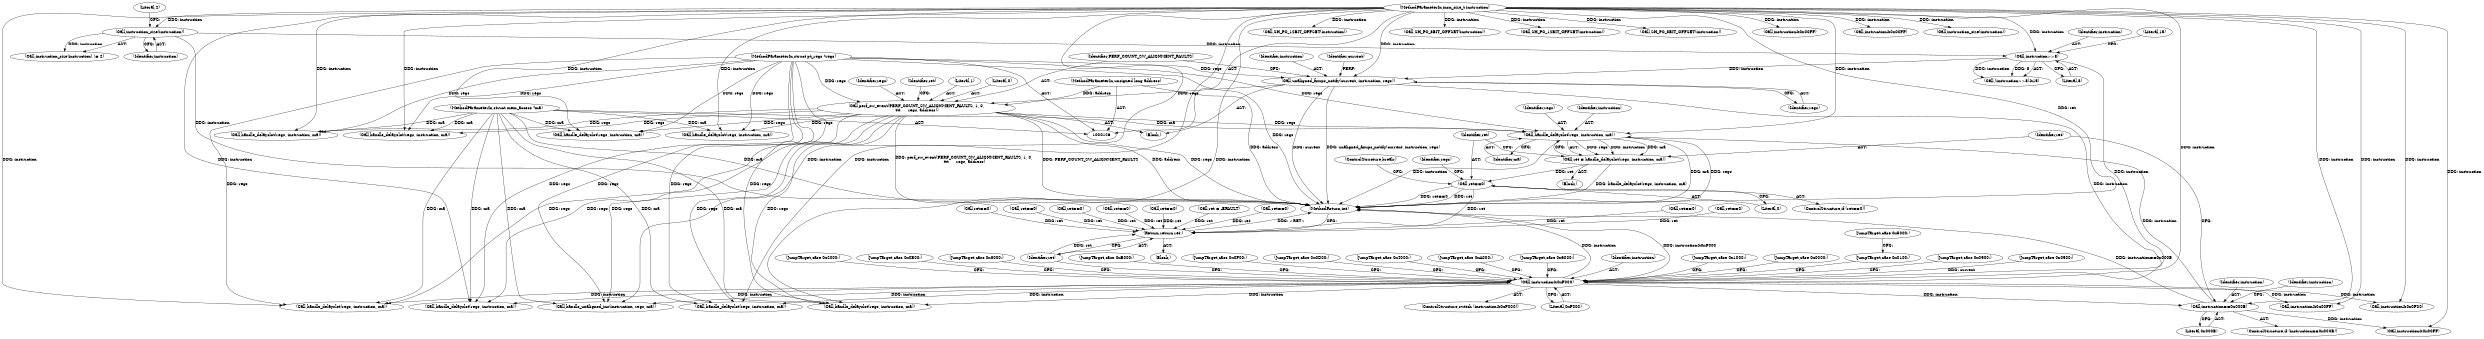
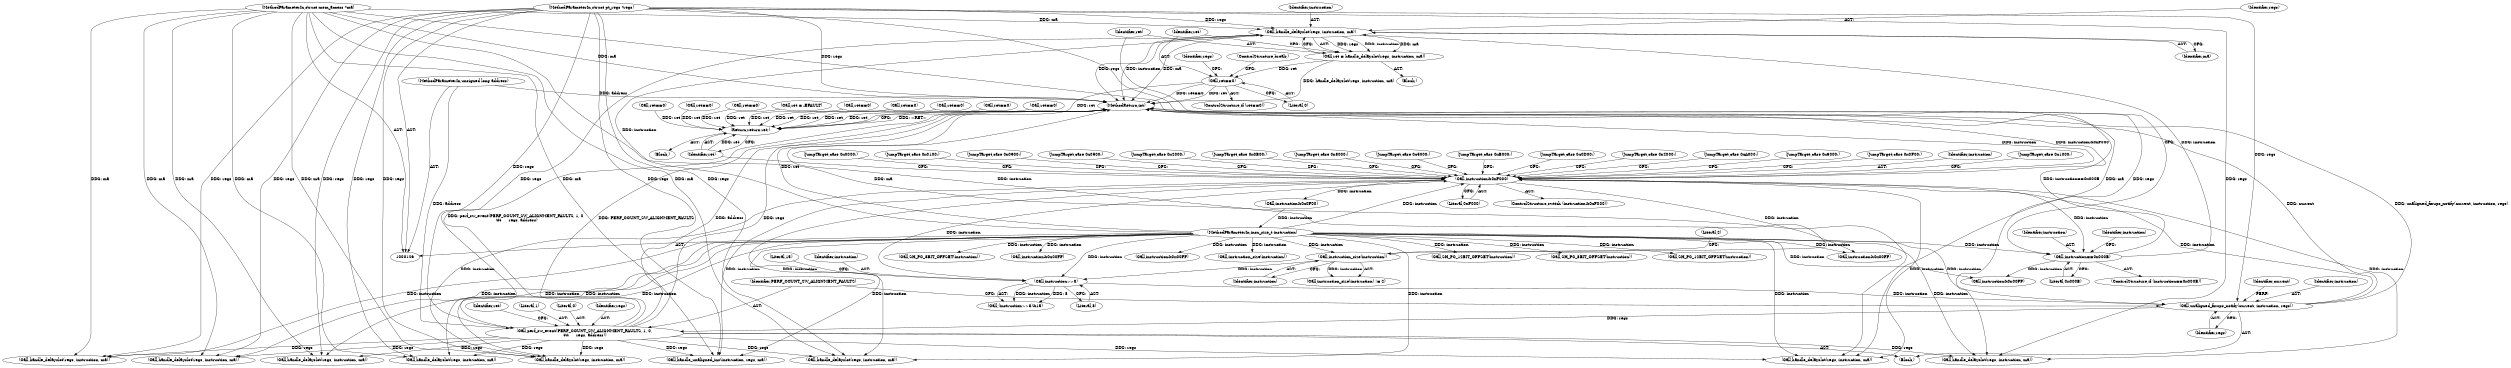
edge "(MethodParameterIn,insn_size_t instruction)" -> "(Call,instruction&0x0F00)": reversed
edge "(JumpTarget,case 0x5000:)" -> "(JumpTarget,case 0x0100:)": now "(JumpTarget,case 0x5000:)" -> "(Call,instruction&0xF000)"
edge "(JumpTarget,case 0x0500:)" -> "(Call,instruction&0xF000)": label "DDG: current" -> "CFG: "
